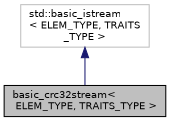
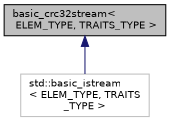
edge "basic_crc32stream< ELEM_TYPE, TRAITS_TYPE >" -> "std::basic_istream < ELEM_TYPE, TRAITS _TYPE >": reversed
